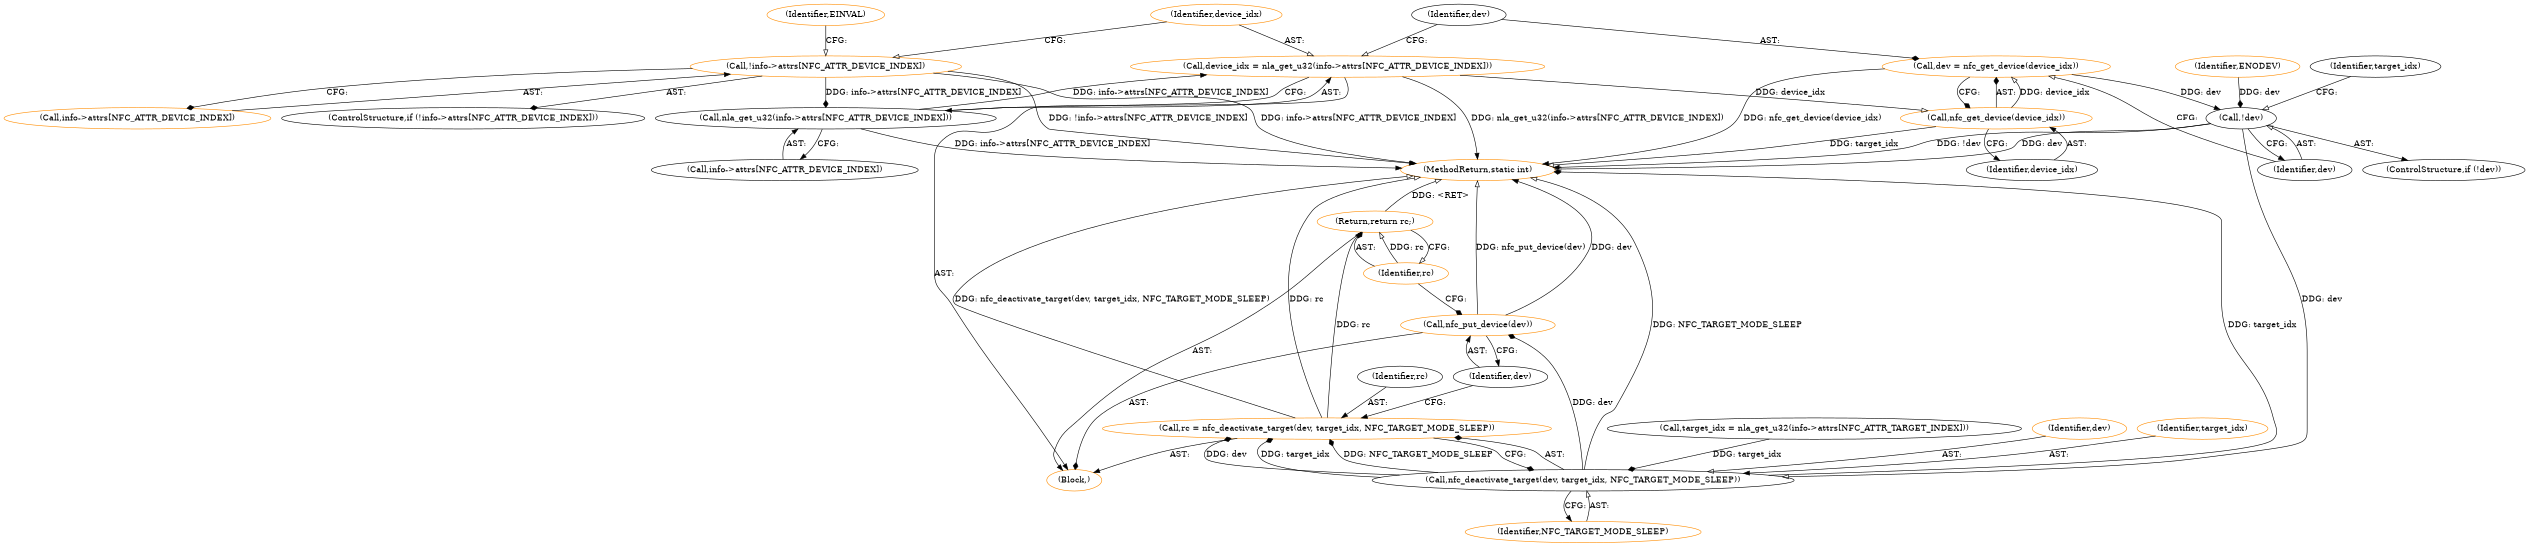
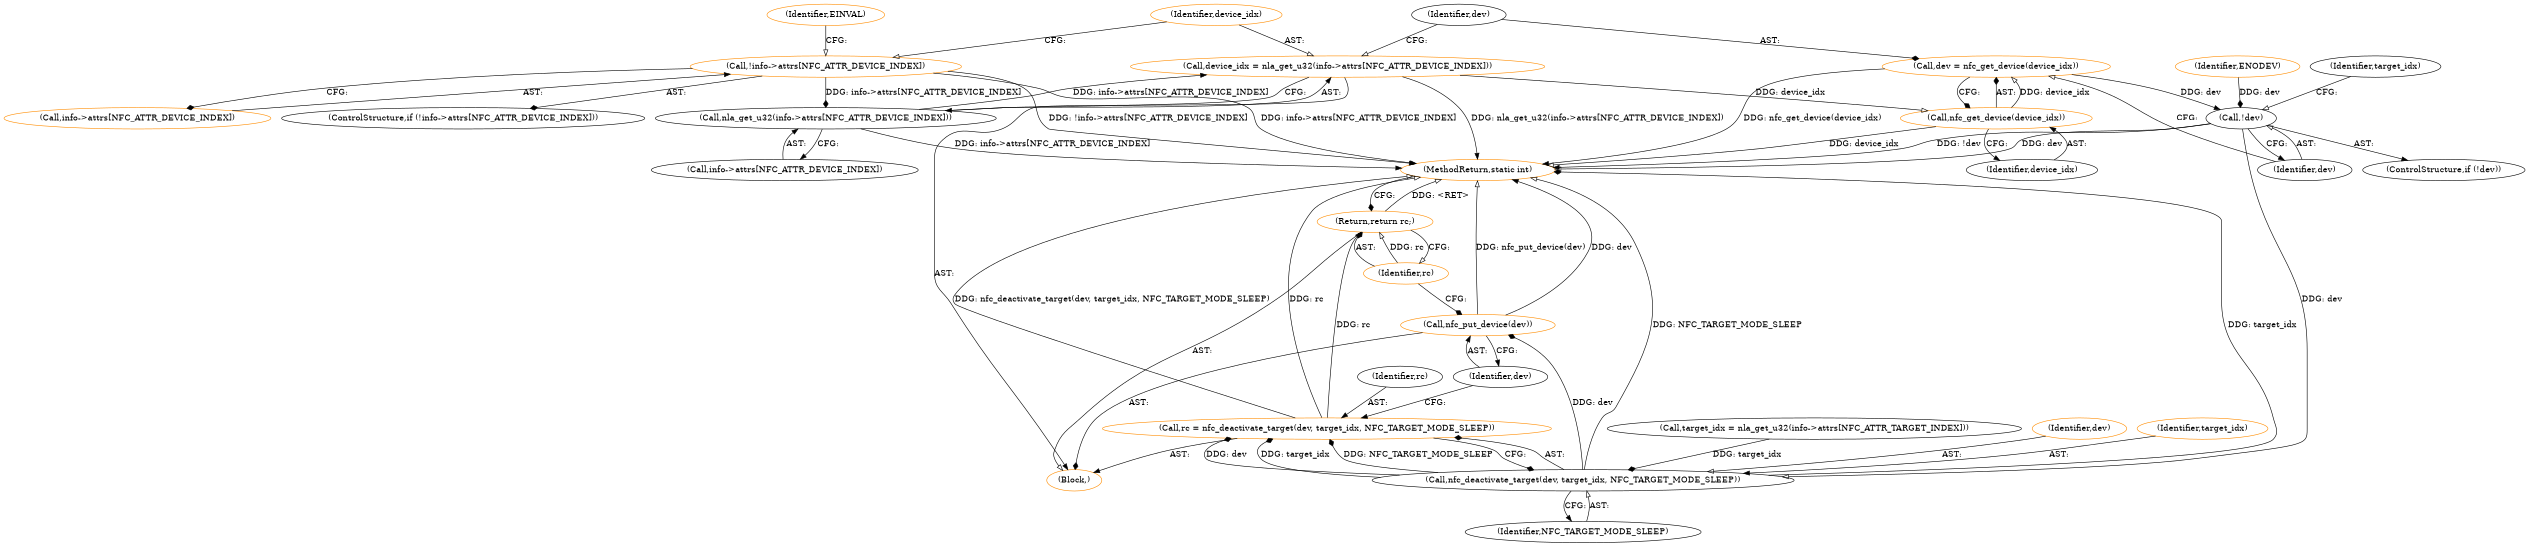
edge "(Call,nfc_get_device(device_idx))" -> "(MethodReturn,static int)": label "DDG: target_idx" -> "DDG: device_idx"
edge "(MethodReturn,static int)" -> "(Return,return rc;)": added, label "CFG:"
edge "(Return,return rc;)" -> "(Block,)": arrowhead normal -> onormal
node "(Identifier,NFC_TARGET_MODE_SLEEP)": color darkorange -> black
